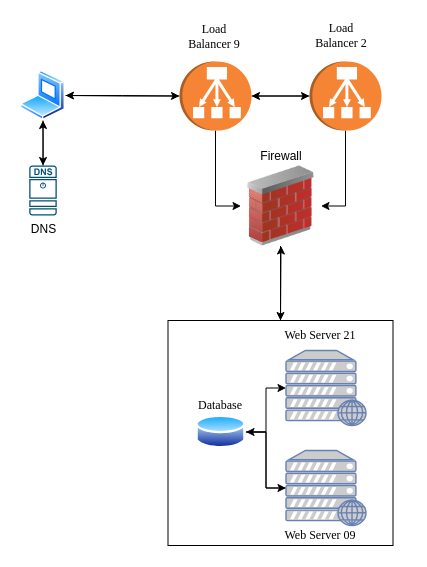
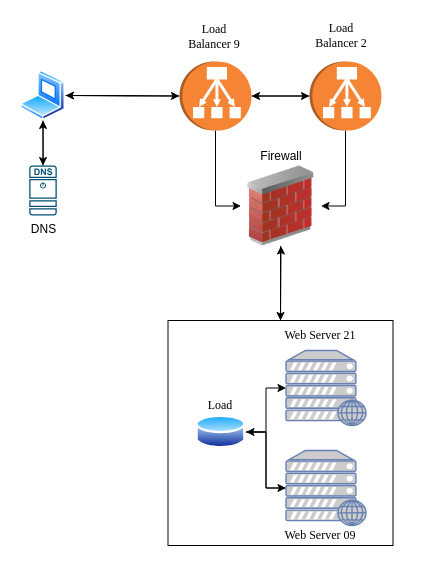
node "Database": label "Database" -> "Load"
